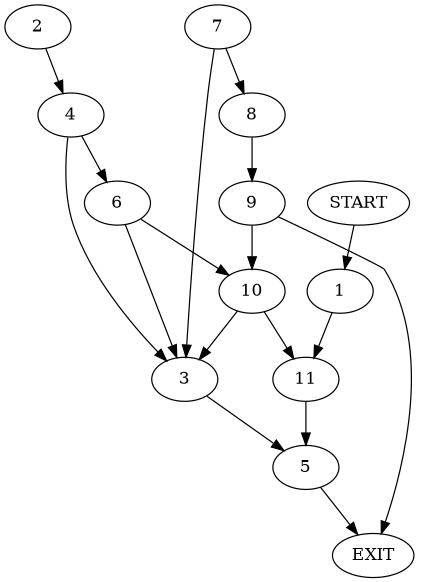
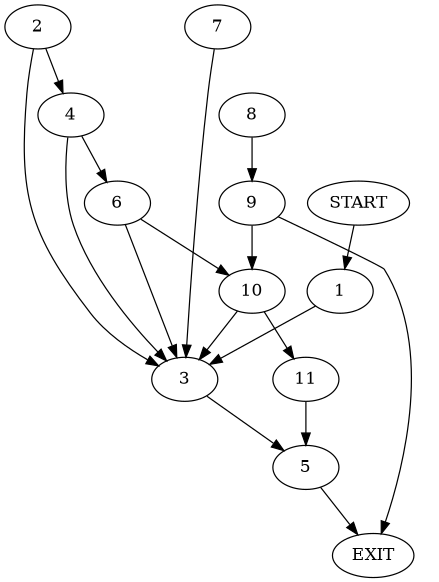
edge "7" -> "8": removed
edge "2" -> "3": added
edge "1" -> "11": now "1" -> "3"
